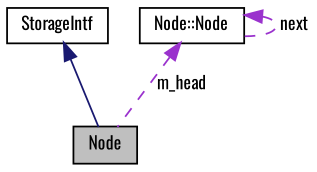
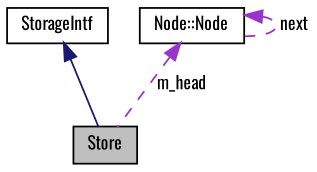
node "Node": label "Node" -> "Store"
